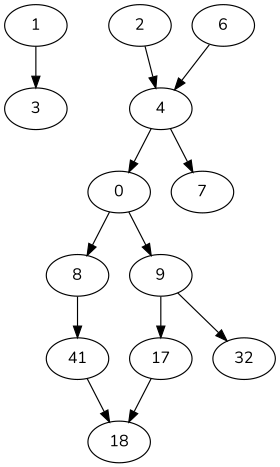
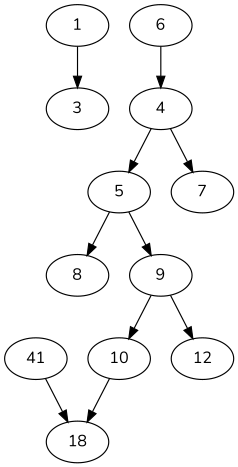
node "2": removed
node "0": label "0" -> "5"
edge "8" -> "41": removed
node "17": label "17" -> "10"
node "32": label "32" -> "12"
